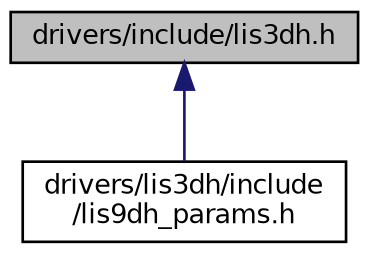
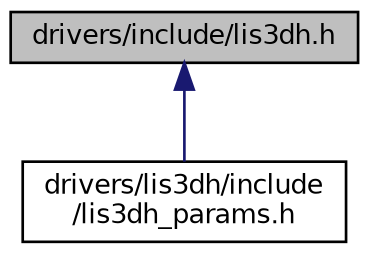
node "drivers/lis3dh/include /lis9dh_params.h": label "drivers/lis3dh/include /lis9dh_params.h" -> "drivers/lis3dh/include /lis3dh_params.h"
